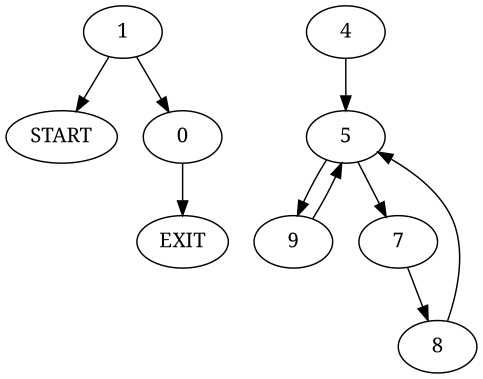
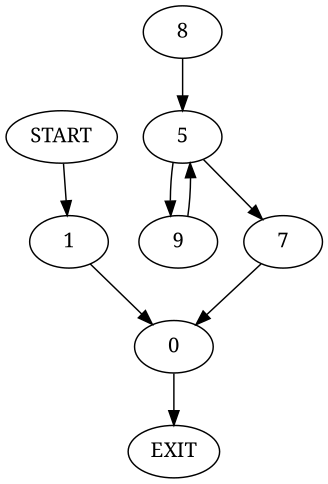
node "4": removed
edge "1" -> "START": reversed
edge "7" -> "8": now "7" -> "0"
